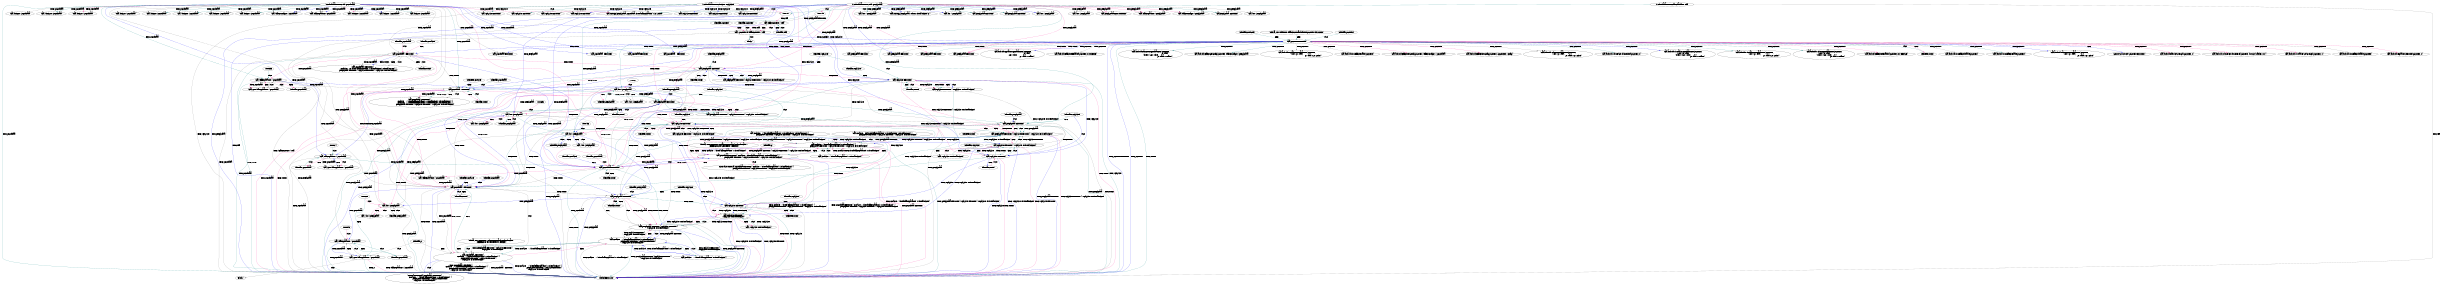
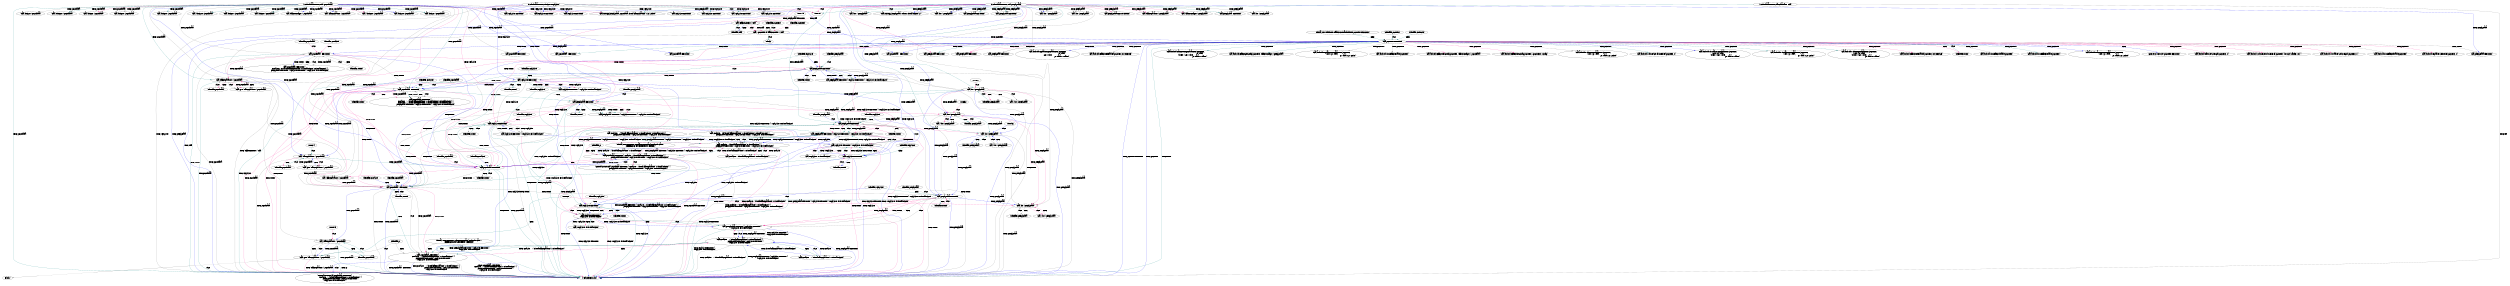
edge "(MethodParameterIn,void *pReplyData)" -> "1000119": now "(MethodParameterIn,void *pReplyData)" -> "1000107"
node "1000583": removed
